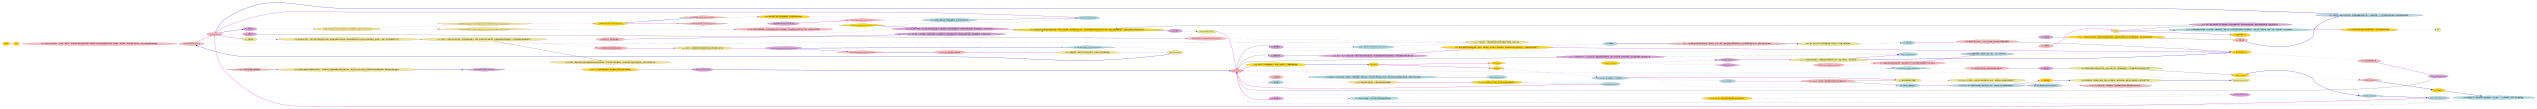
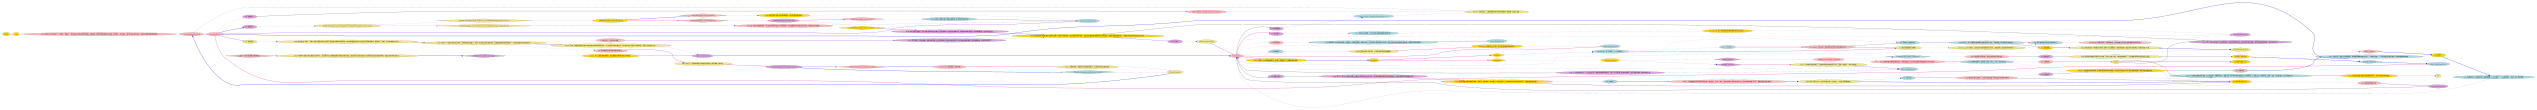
edge "Logic: 一个模样很古怪的家伙……看起来跟其他背景都不太符合。他有一股更加……*革命*的味道。" -> "You: 把小册子放在一边。": now "Wirrâl: 矮人下面又分出一些不同的亚种族：高山矮人，守卫矮人和黑暗矮人。" -> "You: 把小册子放在一边。"
